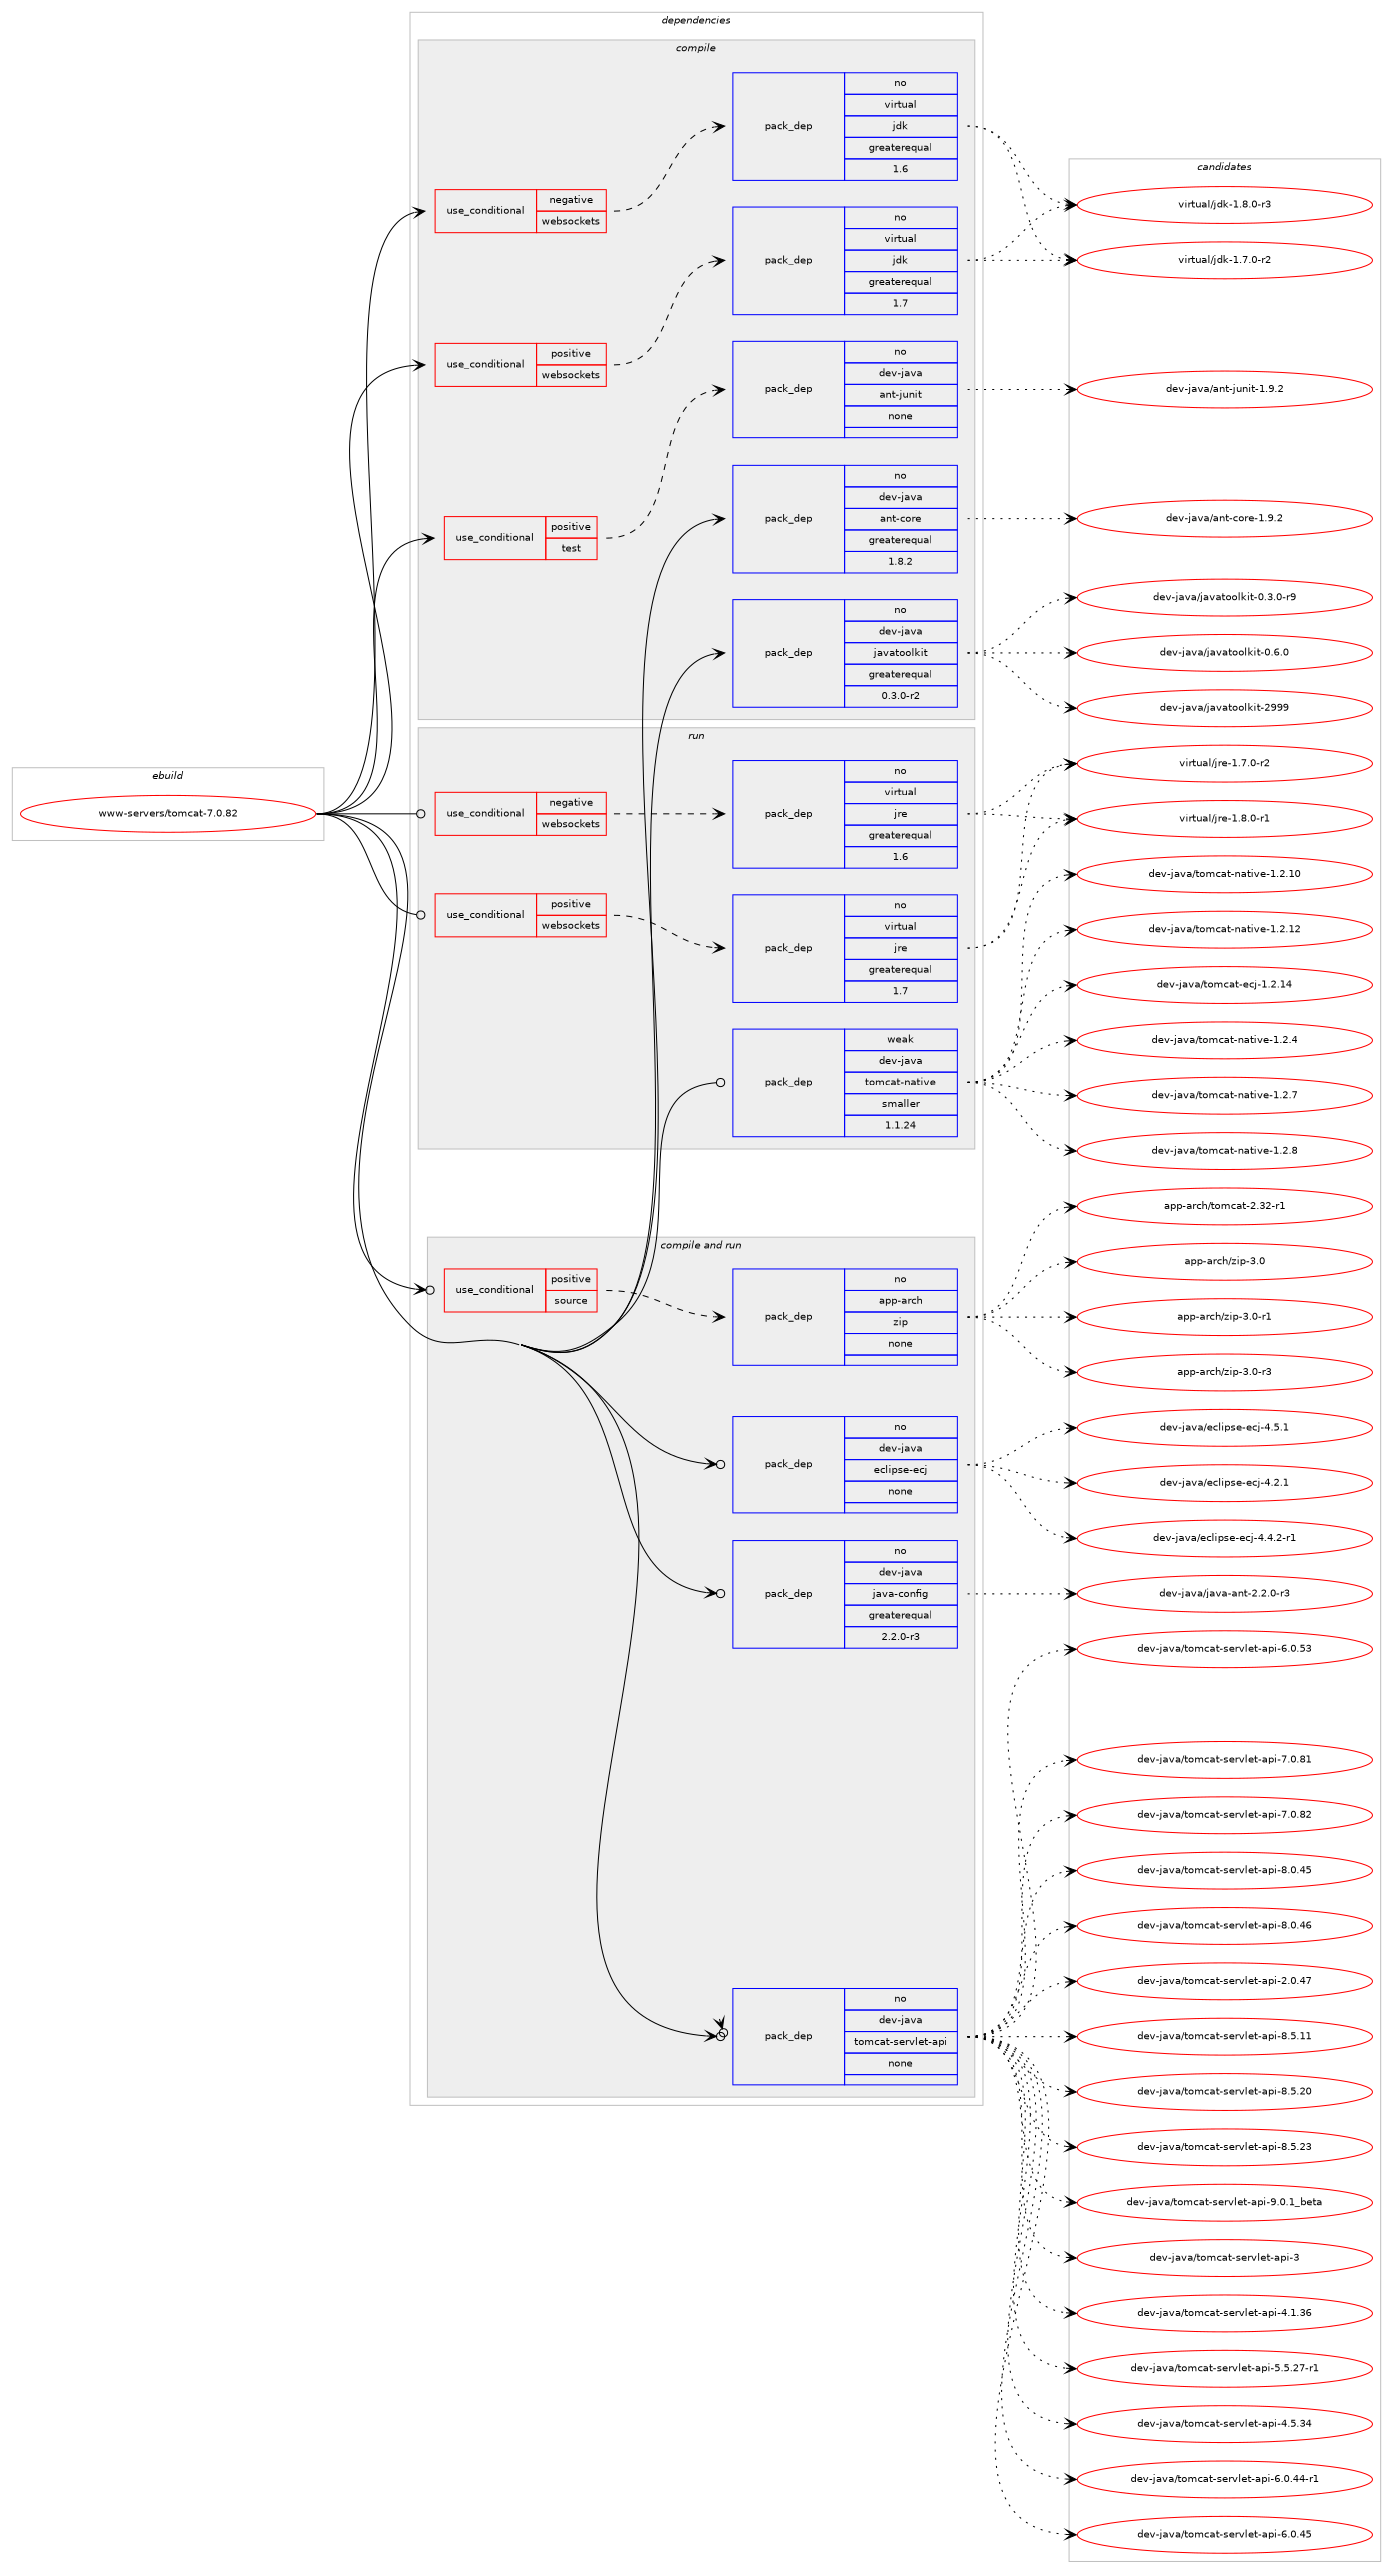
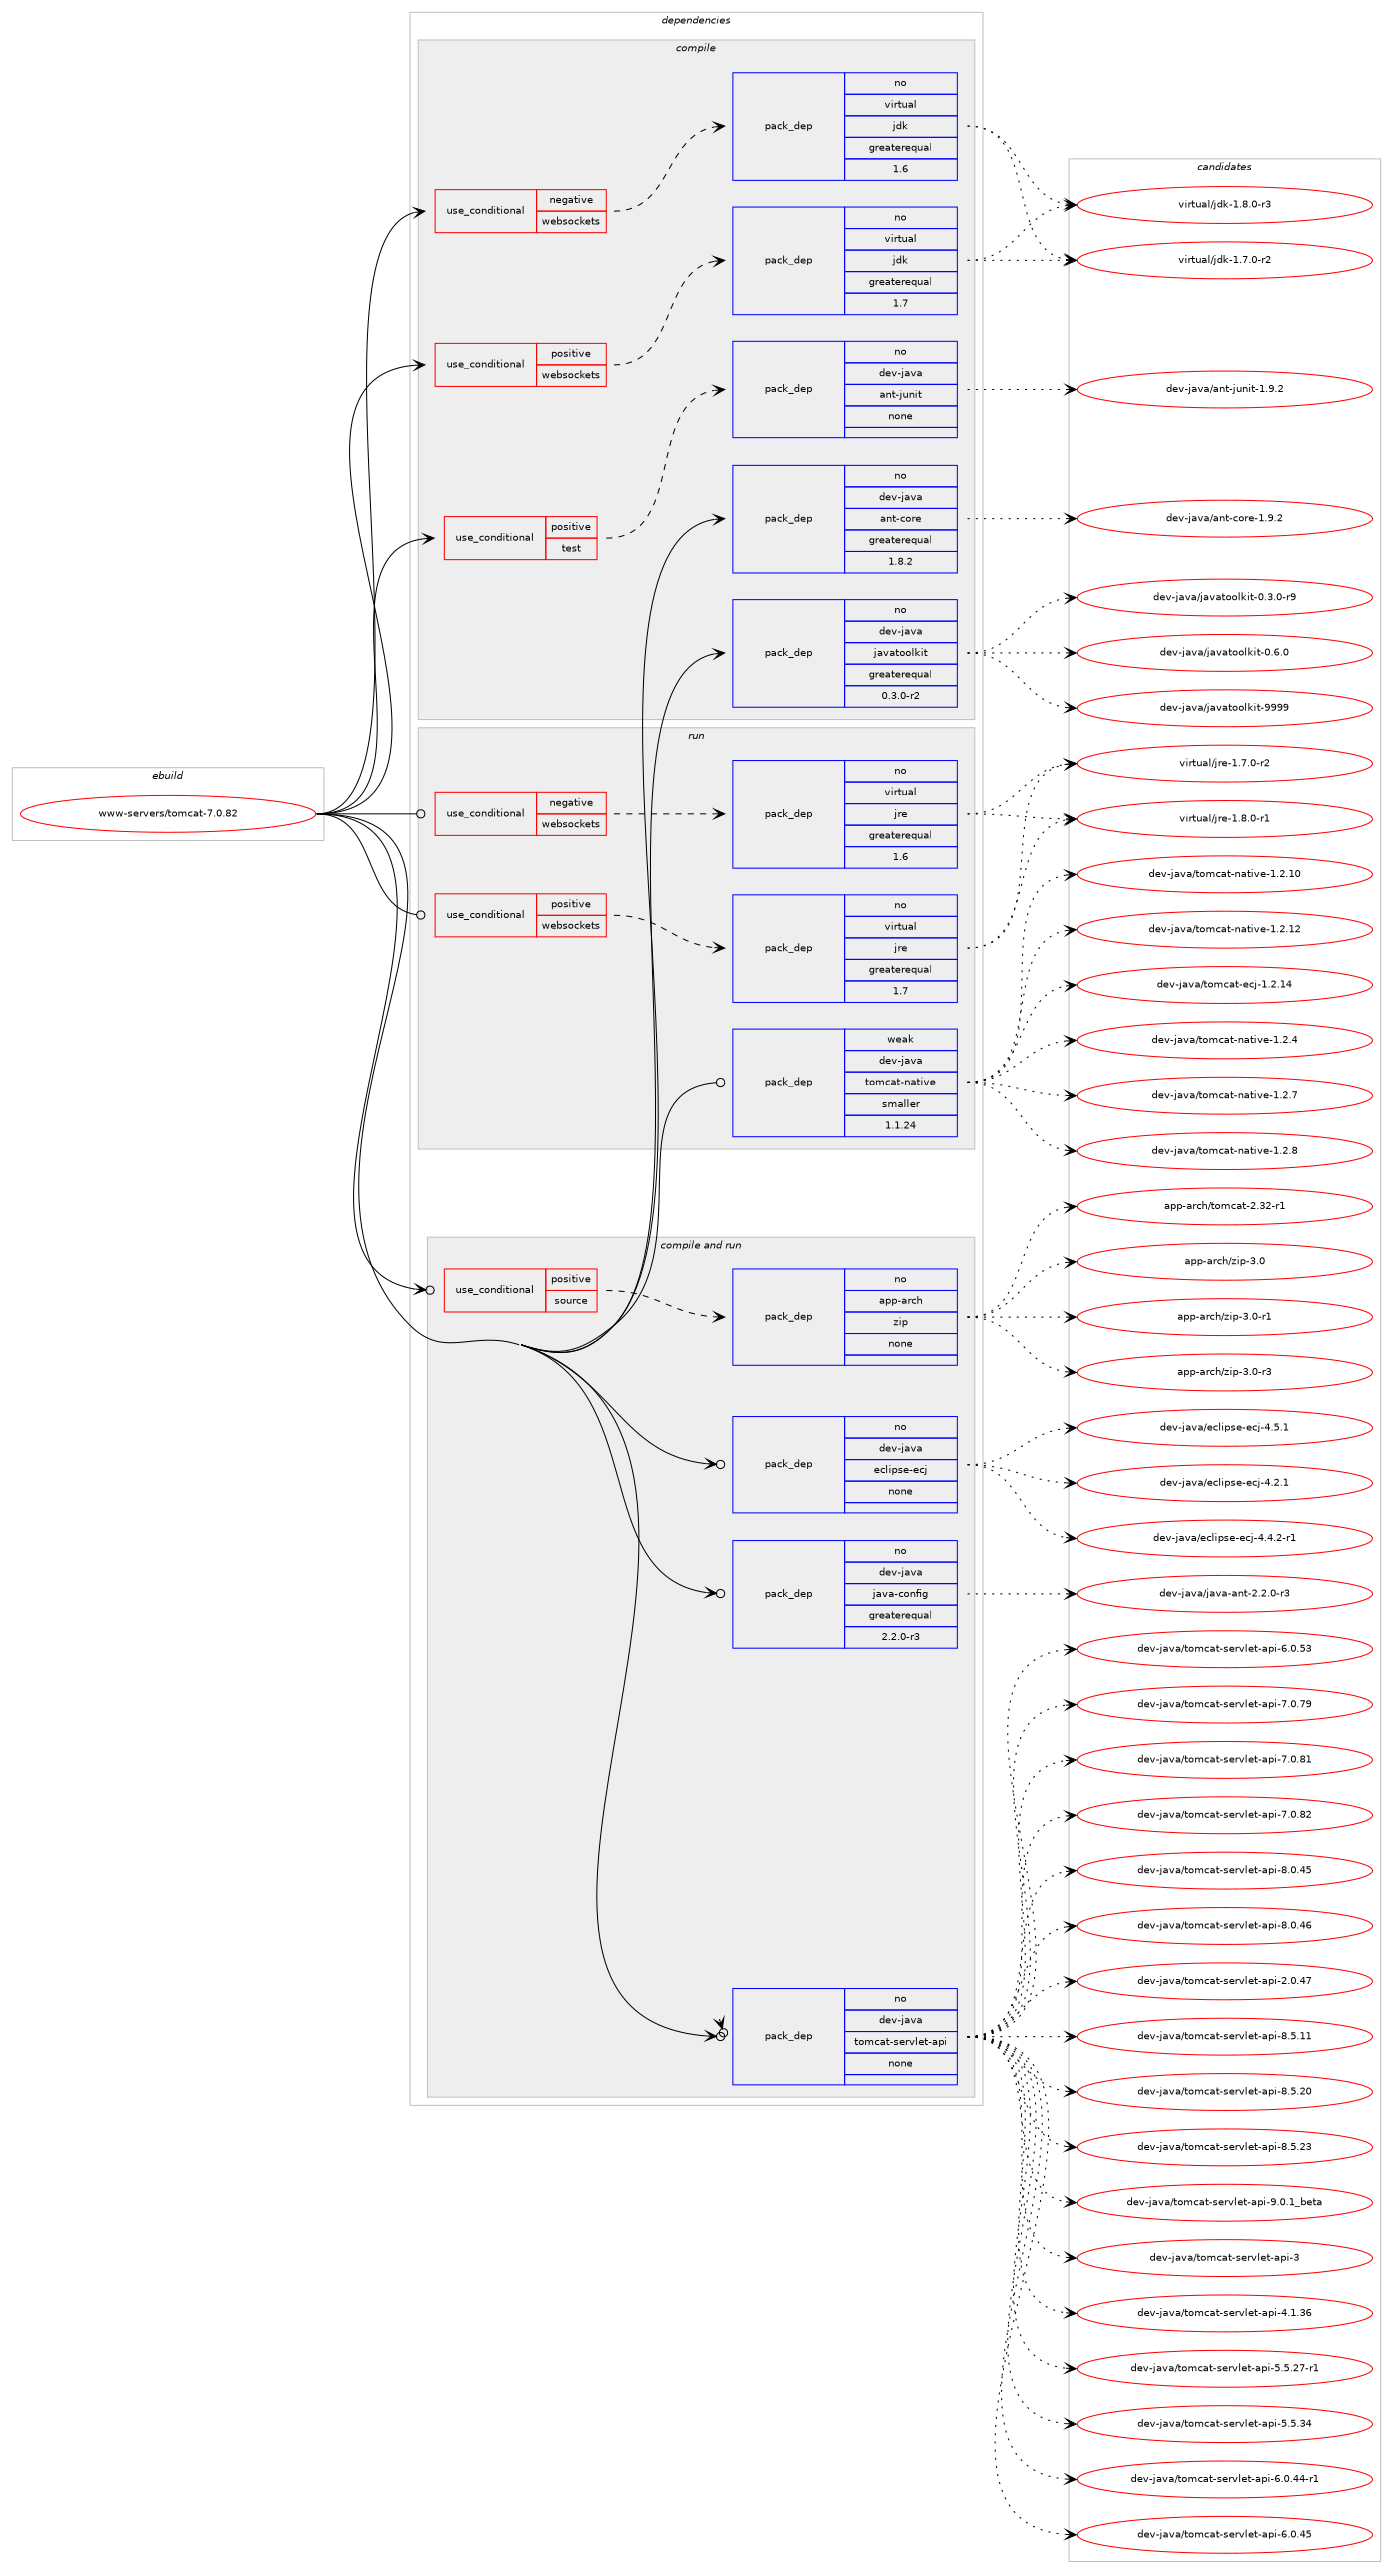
node "dev-java/javatoolkit-2999": label "dev-java/javatoolkit-2999" -> "dev-java/javatoolkit-9999"
node "dev-java/tomcat-servlet-api-7.0.79": added
node "dev-java/tomcat-servlet-api-4.5.34": label "dev-java/tomcat-servlet-api-4.5.34" -> "dev-java/tomcat-servlet-api-5.5.34"
